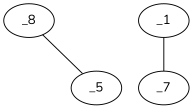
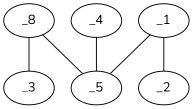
node "_4": added
edge "_1" -- "_5": added
node "_3": added
node "_7": label "_7" -> "_2"
